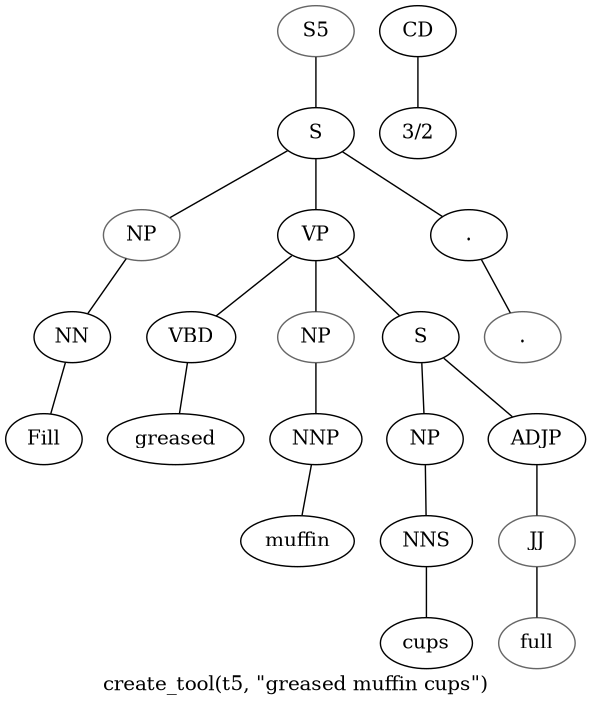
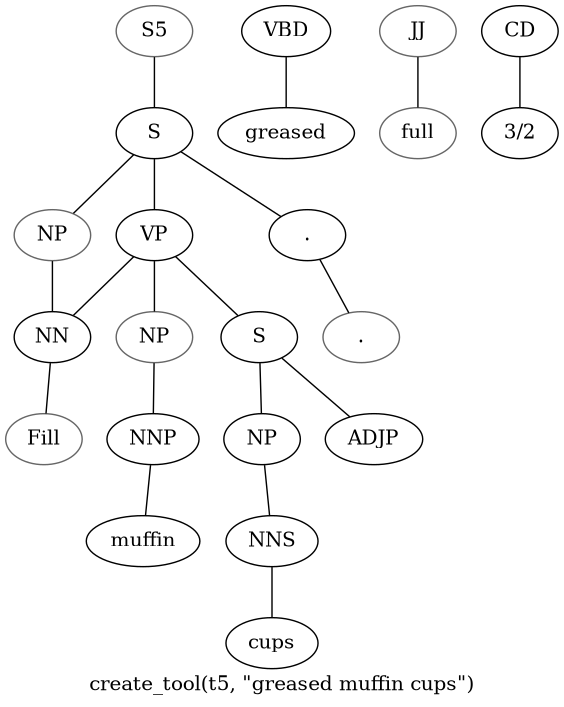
edge "VP" -- "VBD": now "VP" -- "NN"
node "Fill": color black -> gray40
edge "ADJP" -- "JJ": removed
